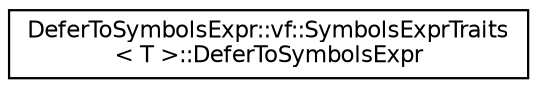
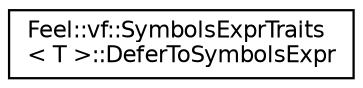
node "DeferToSymbolsExpr::vf::SymbolsExprTraits < T >::DeferToSymbolsExpr": label "DeferToSymbolsExpr::vf::SymbolsExprTraits < T >::DeferToSymbolsExpr" -> "Feel::vf::SymbolsExprTraits < T >::DeferToSymbolsExpr"
